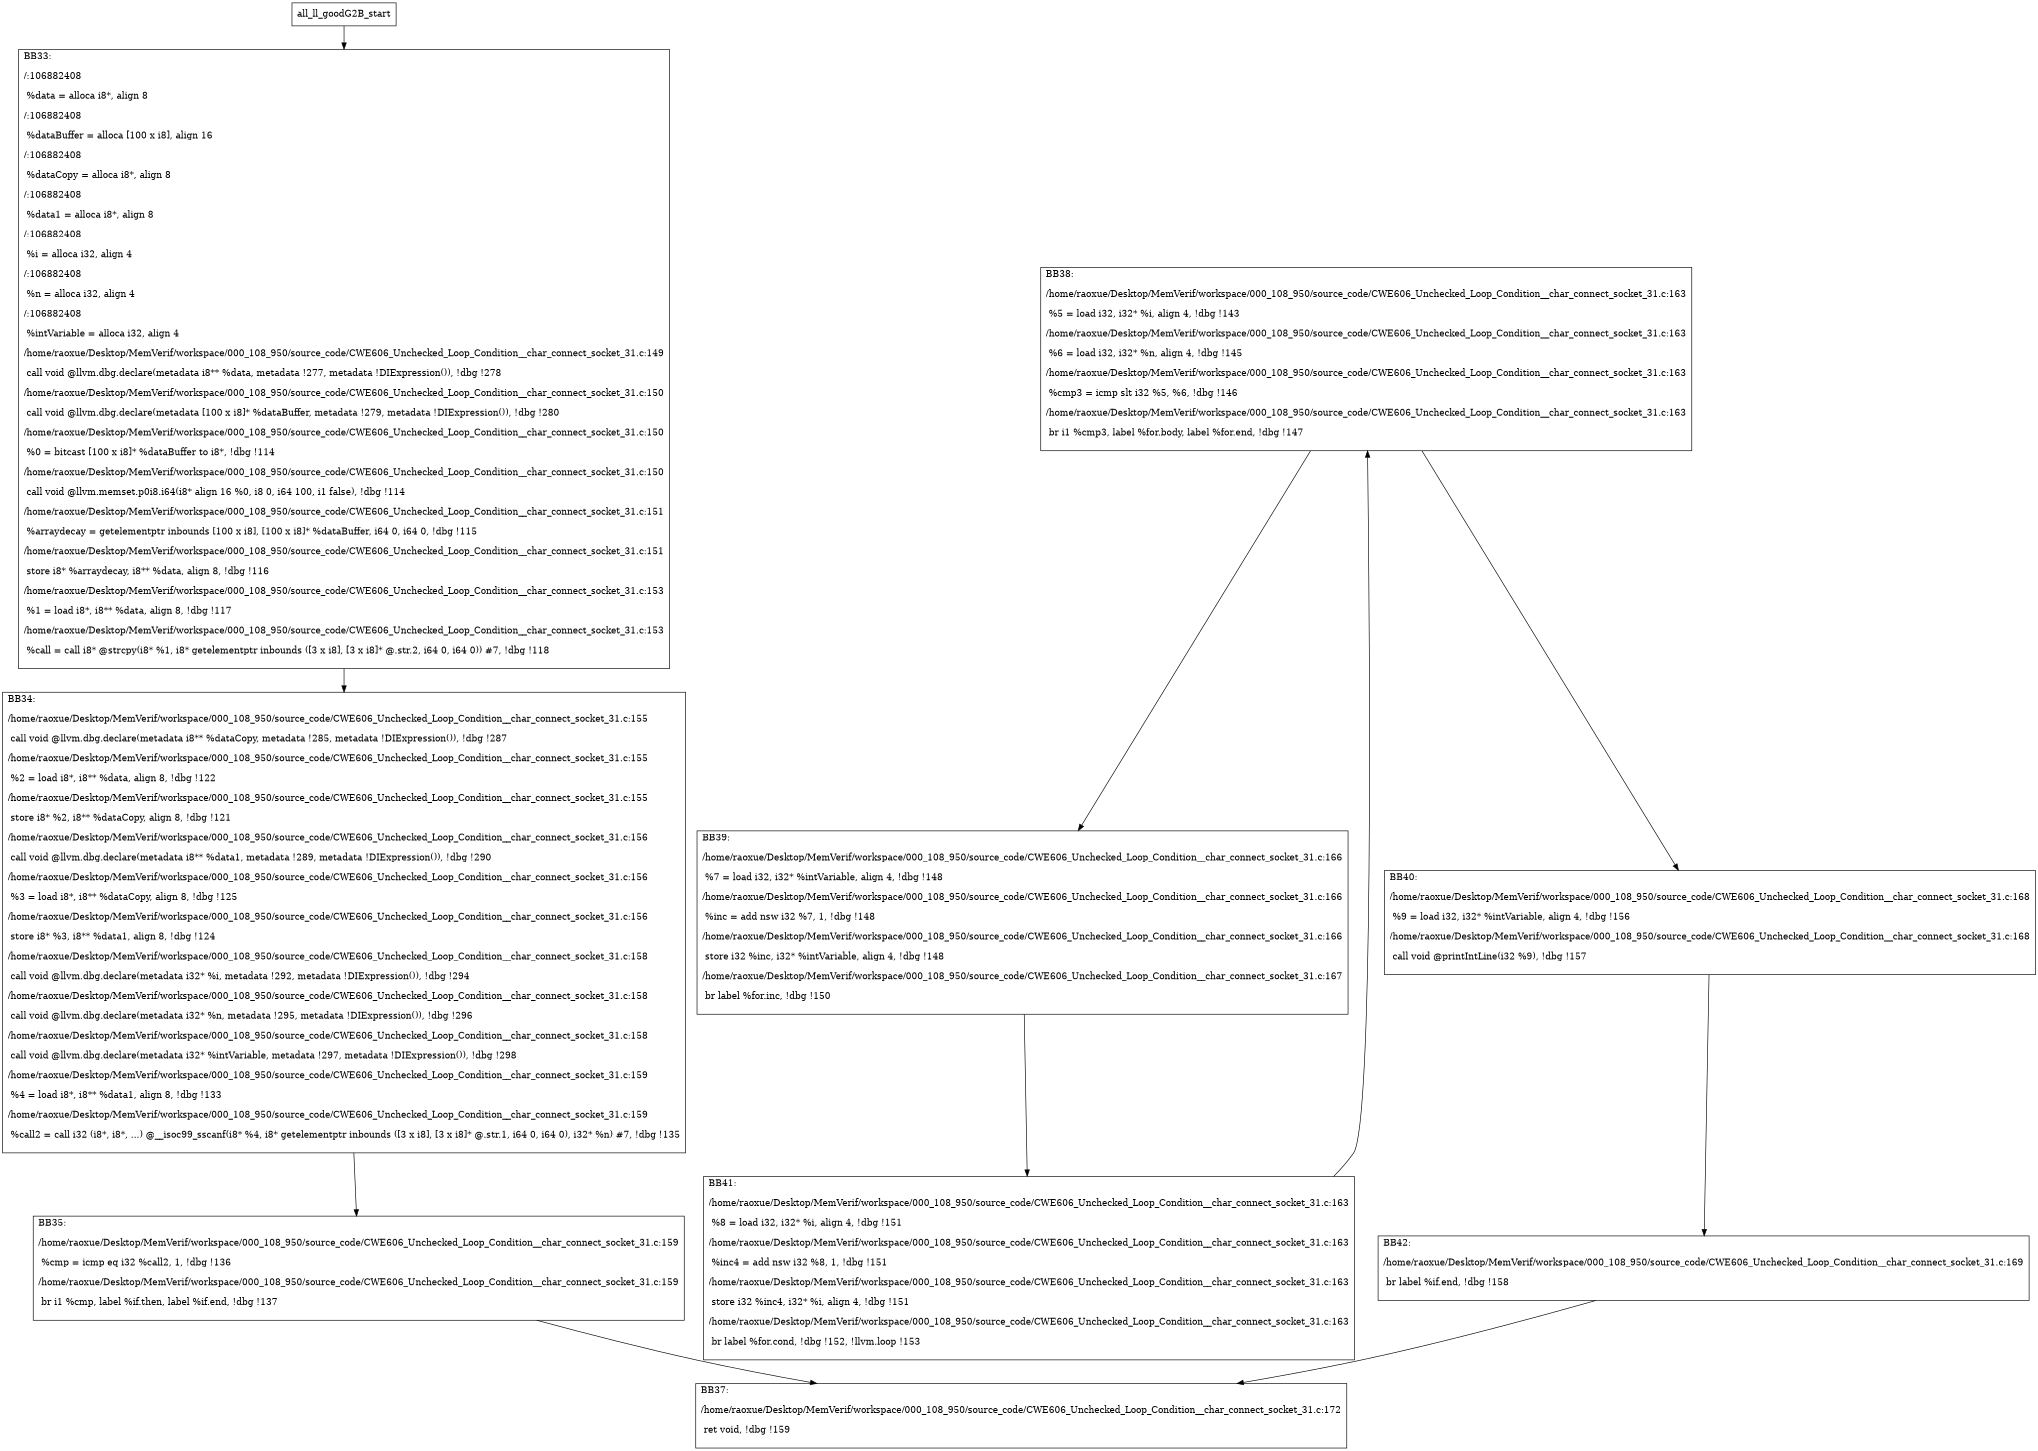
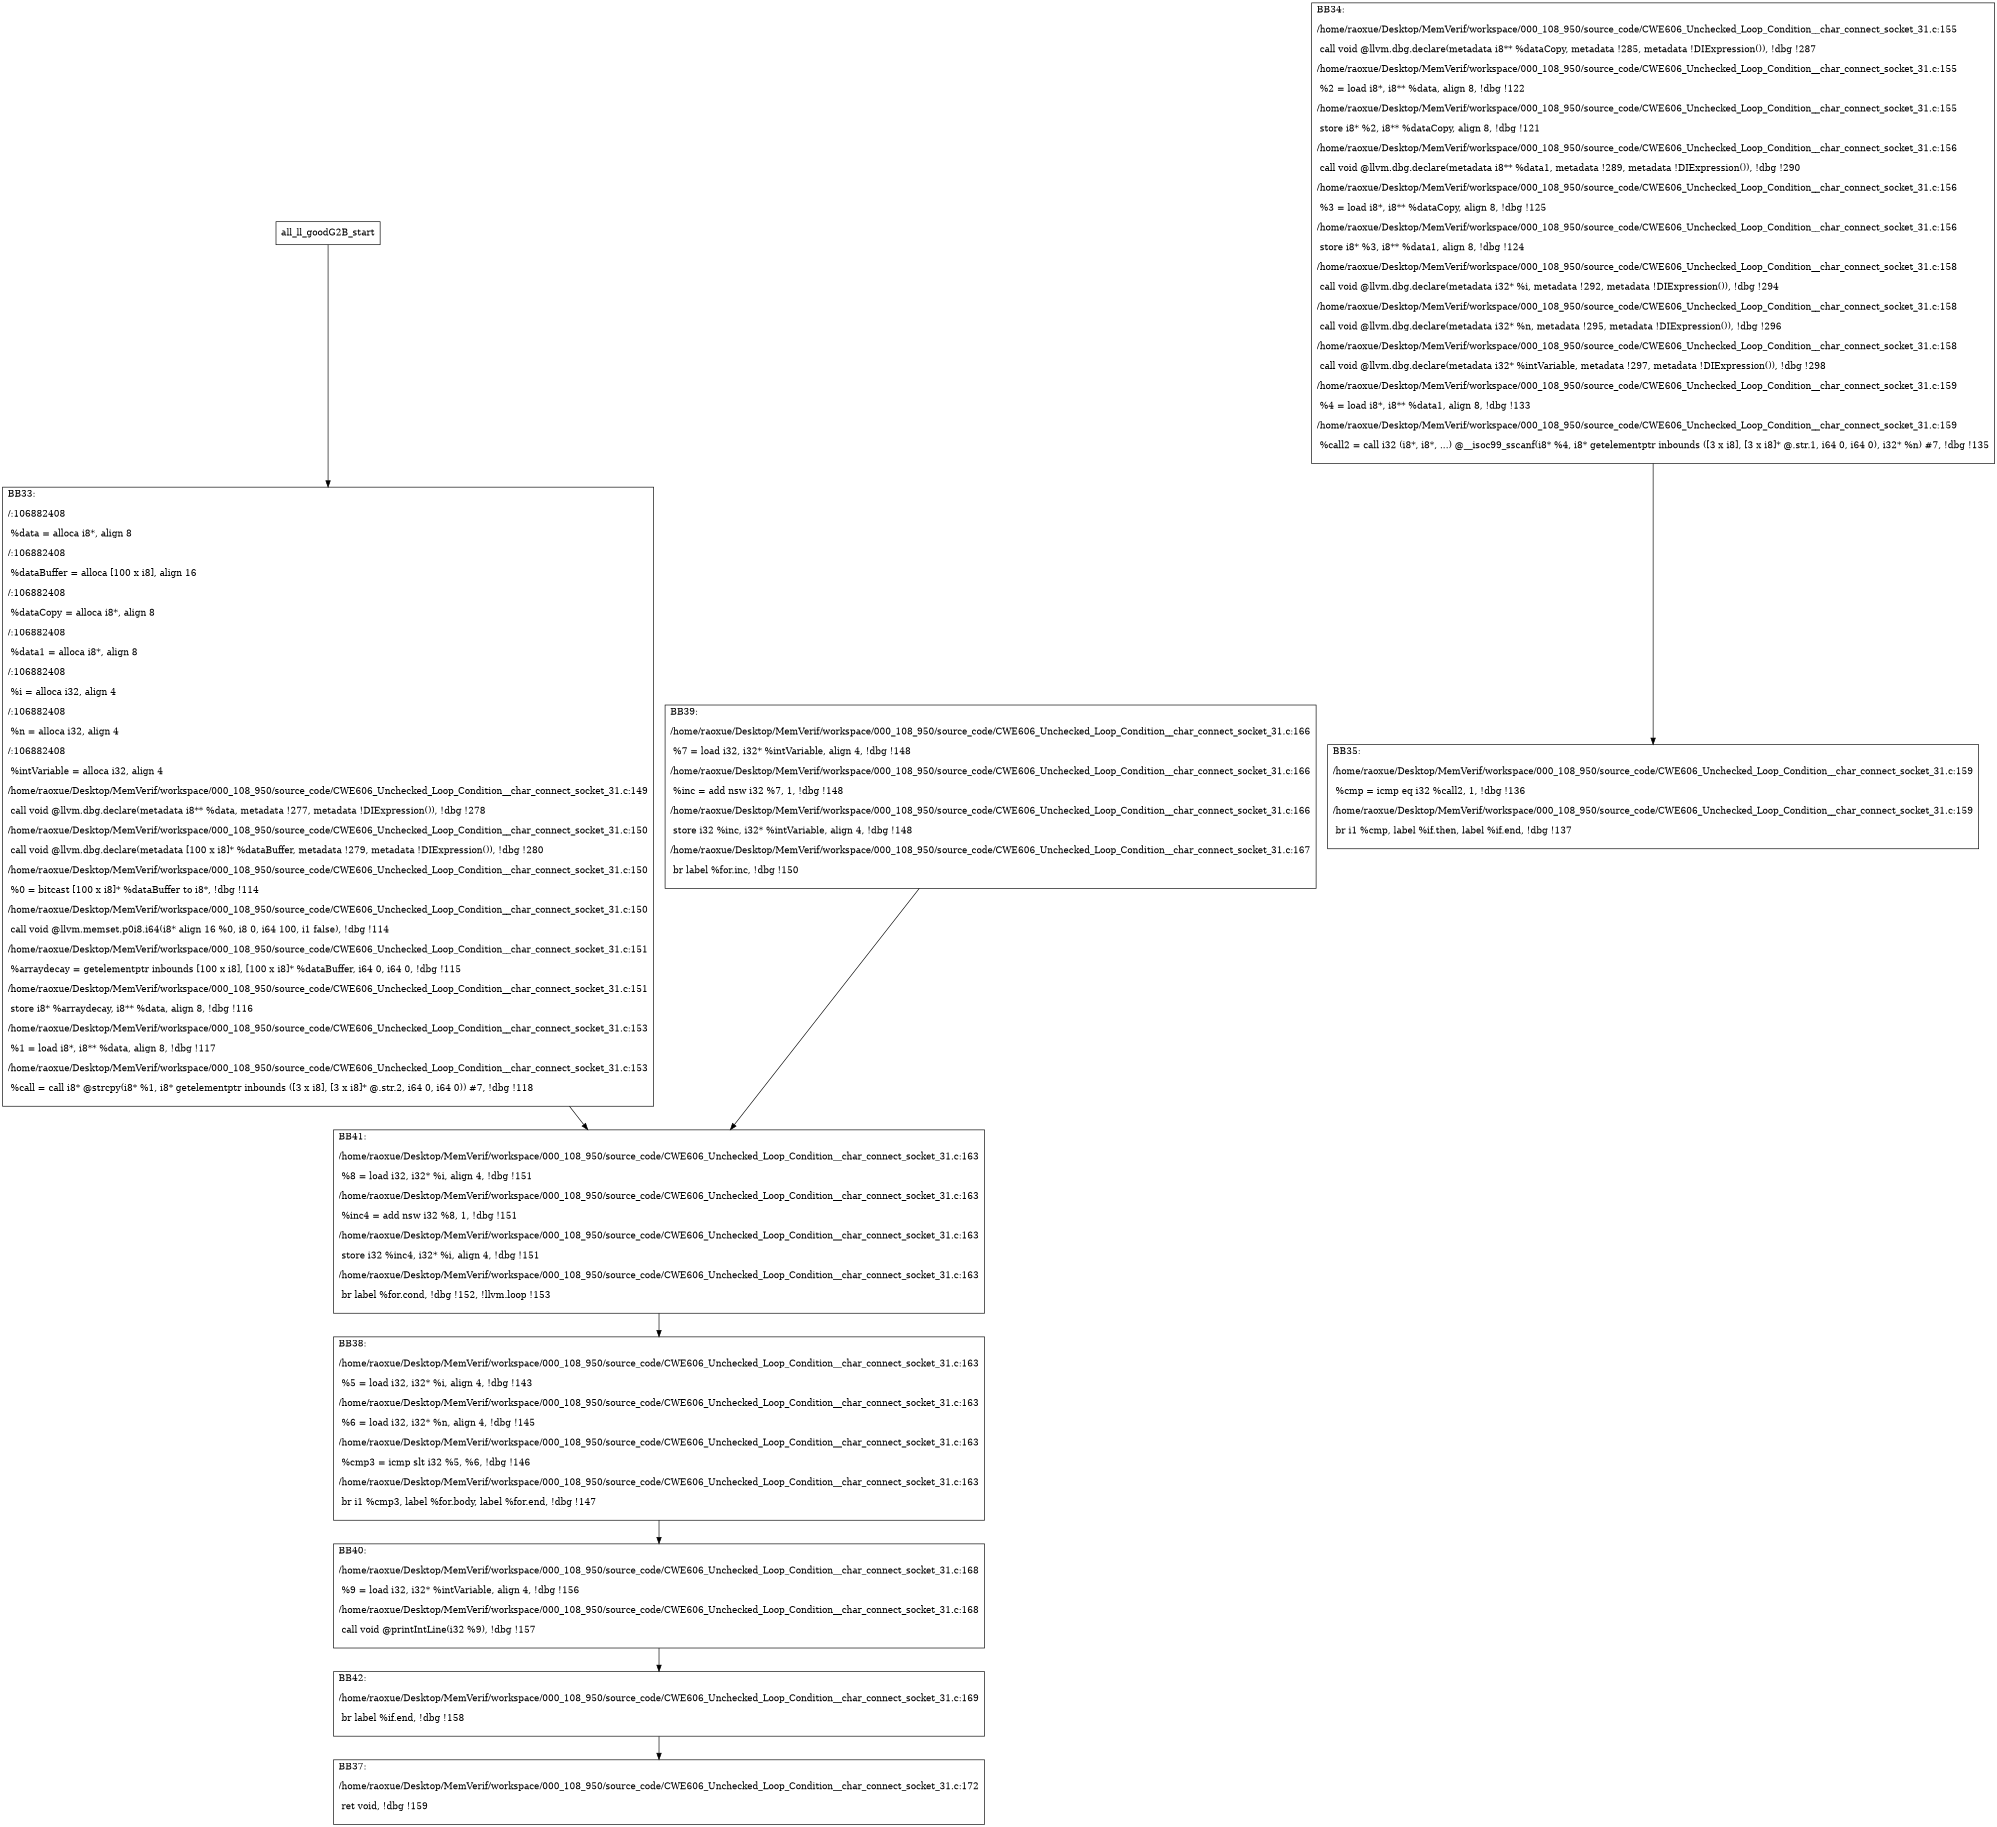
edge "BB38:" -> "BB39:": removed
edge "BB33:" -> "BB34:": now "BB33:" -> "BB41:"
edge "BB35:" -> "BB37:": removed
